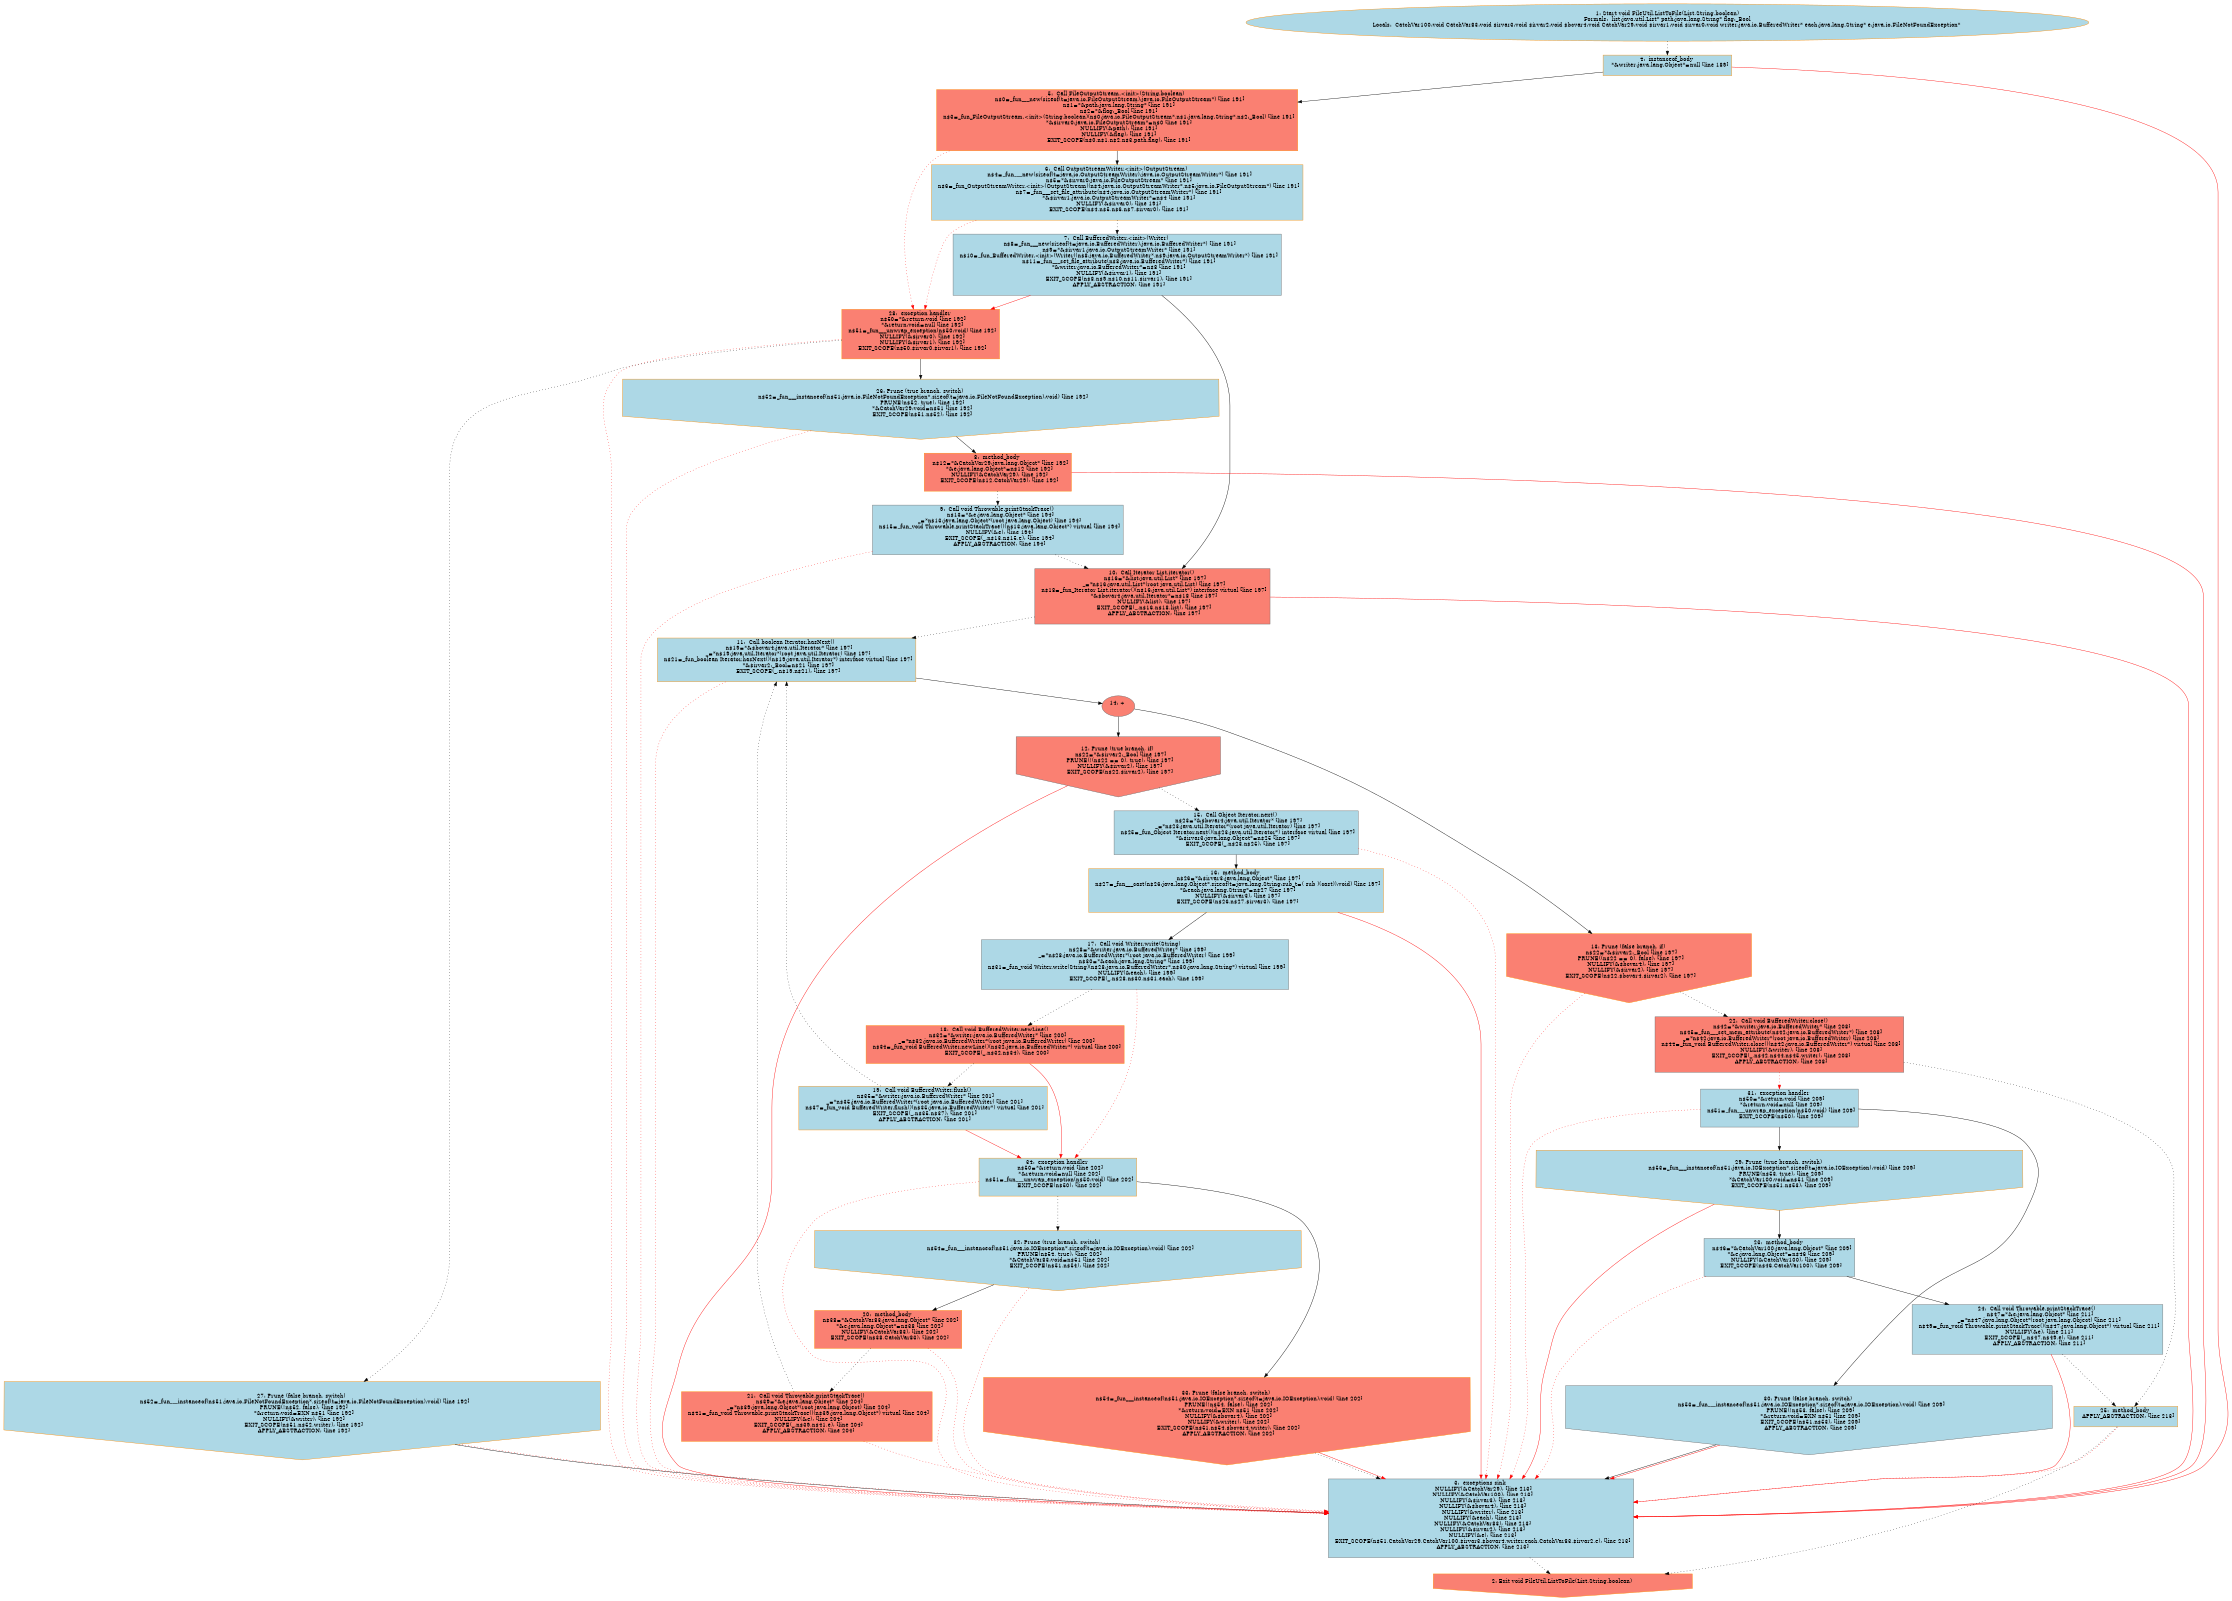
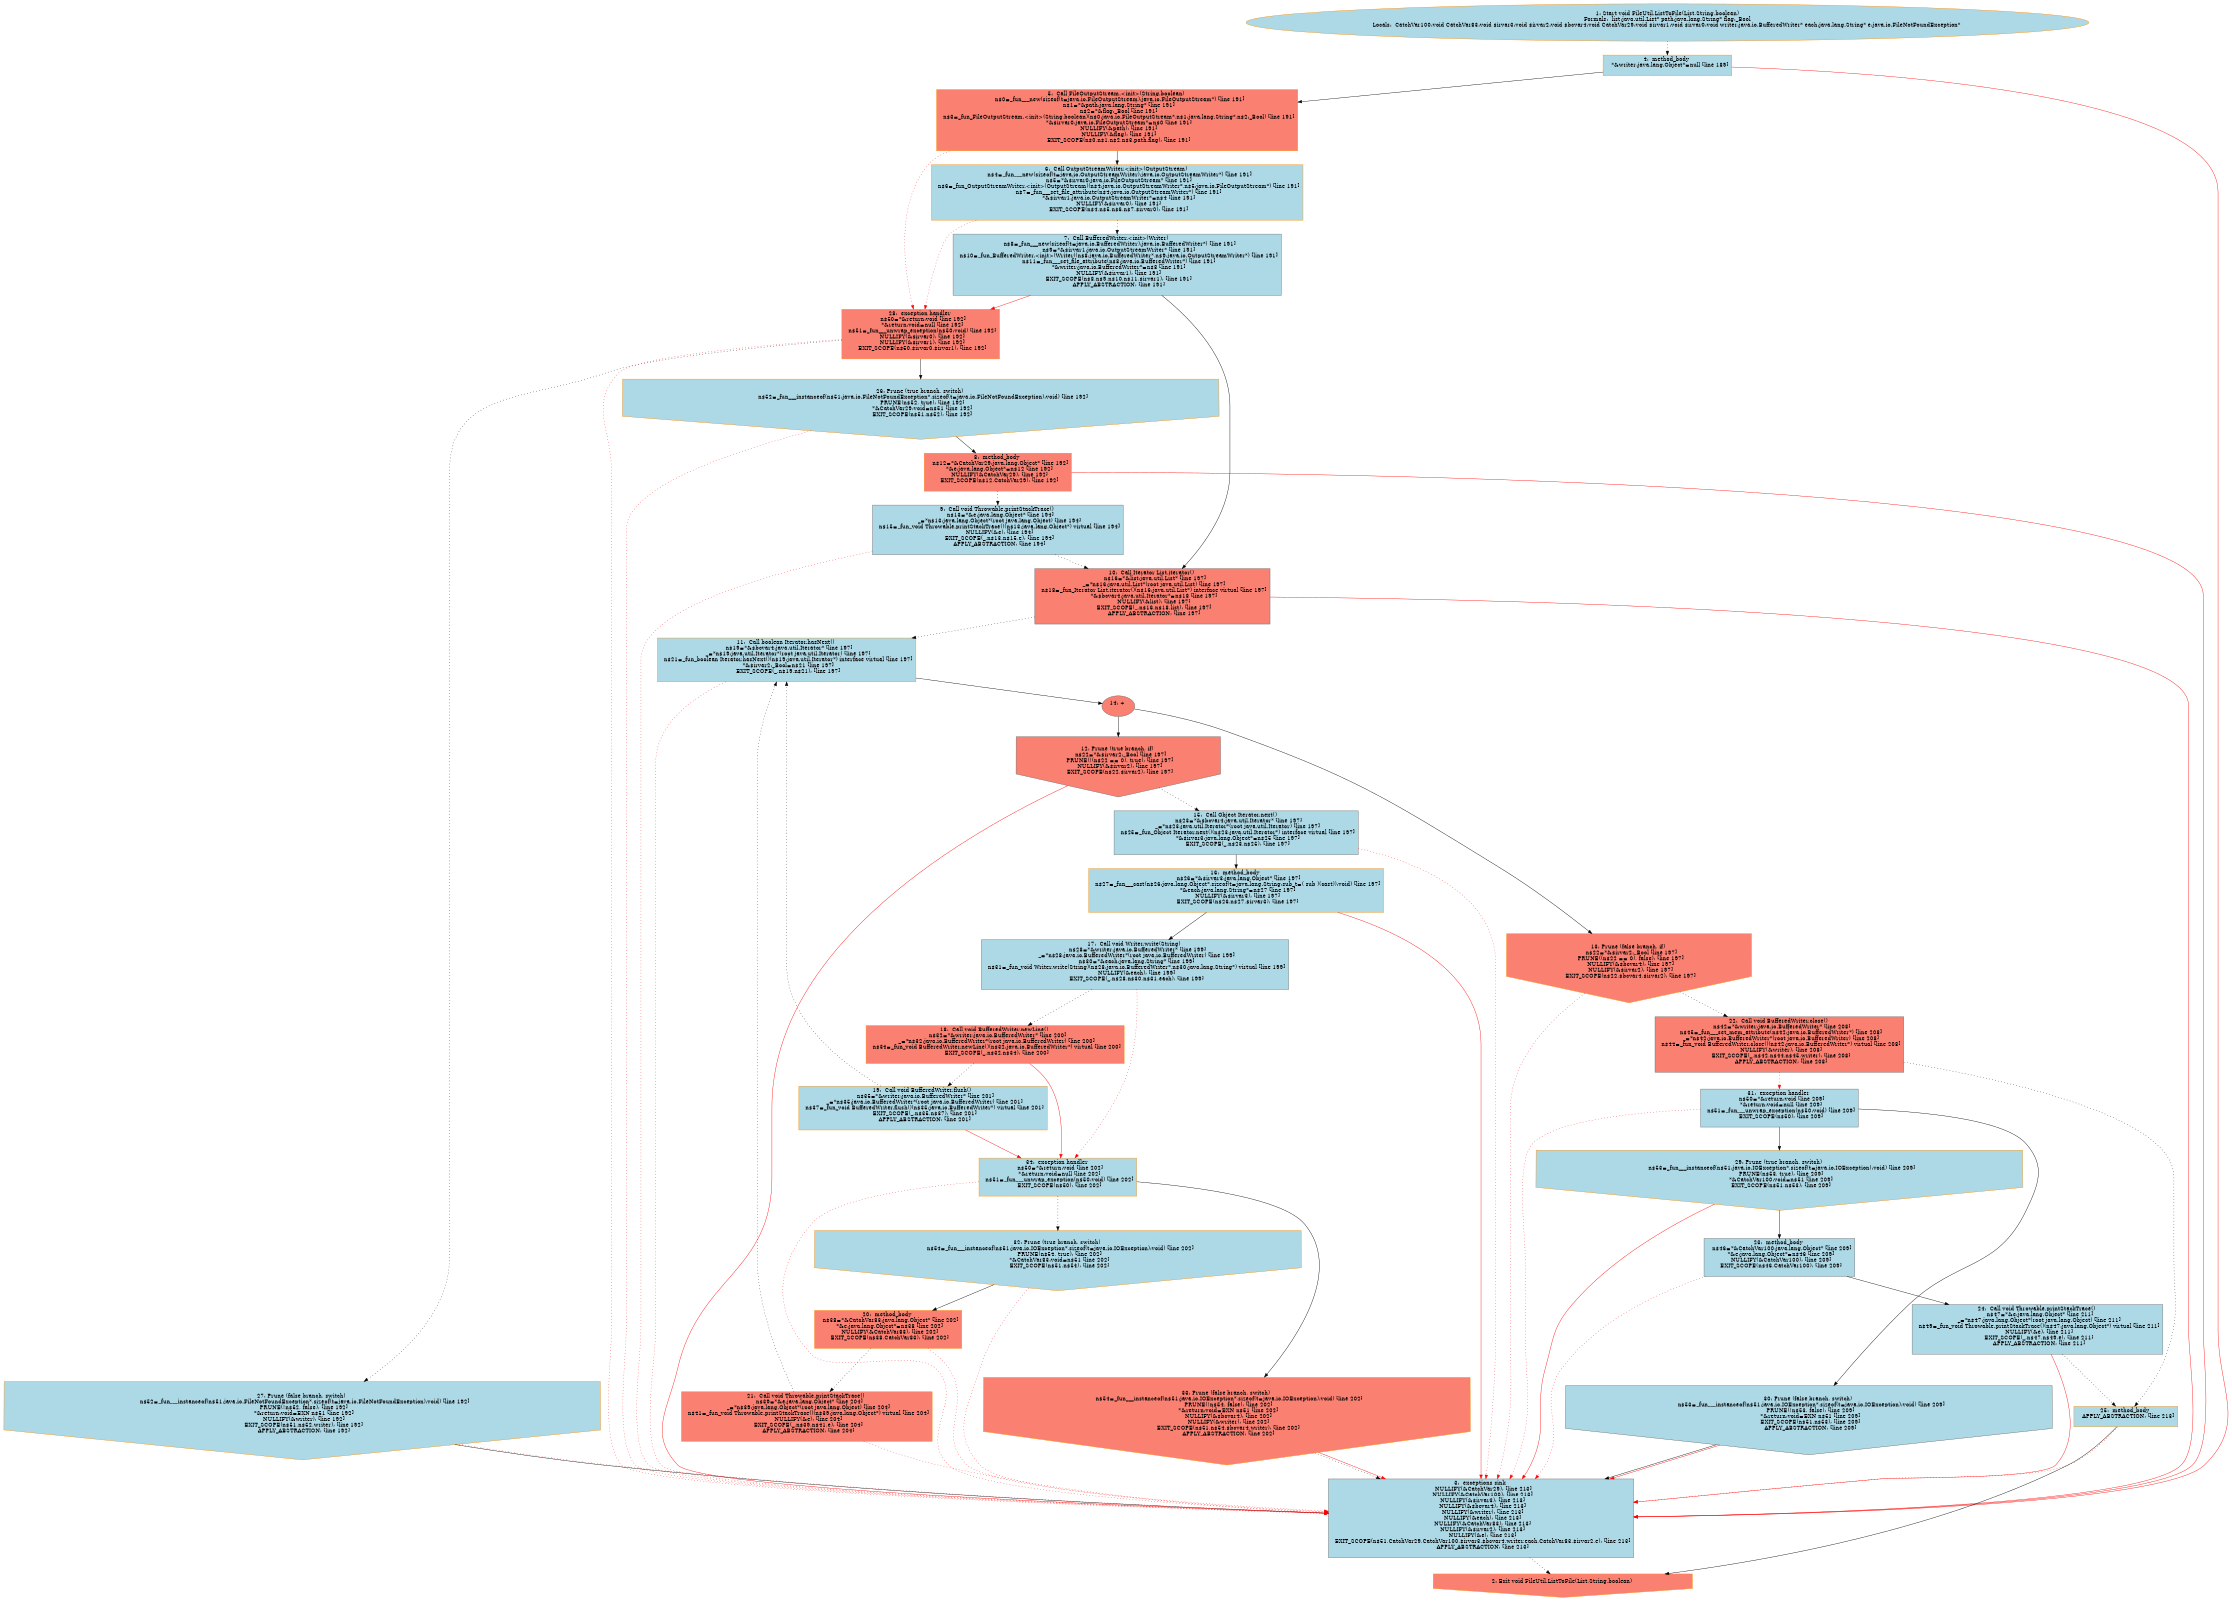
node "4:  instanceof_body *&writer:java.lang.Object*=null [line 189]": label "4:  instanceof_body *&writer:java.lang.Object*=null [line 189]" -> "4:  method_body *&writer:java.lang.Object*=null [line 189]"
edge "25:  method_body APPLY_ABSTRACTION; [line 213]" -> "2: Exit void FileUtil.ListToFile(List,String,boolean)": style dotted -> solid
